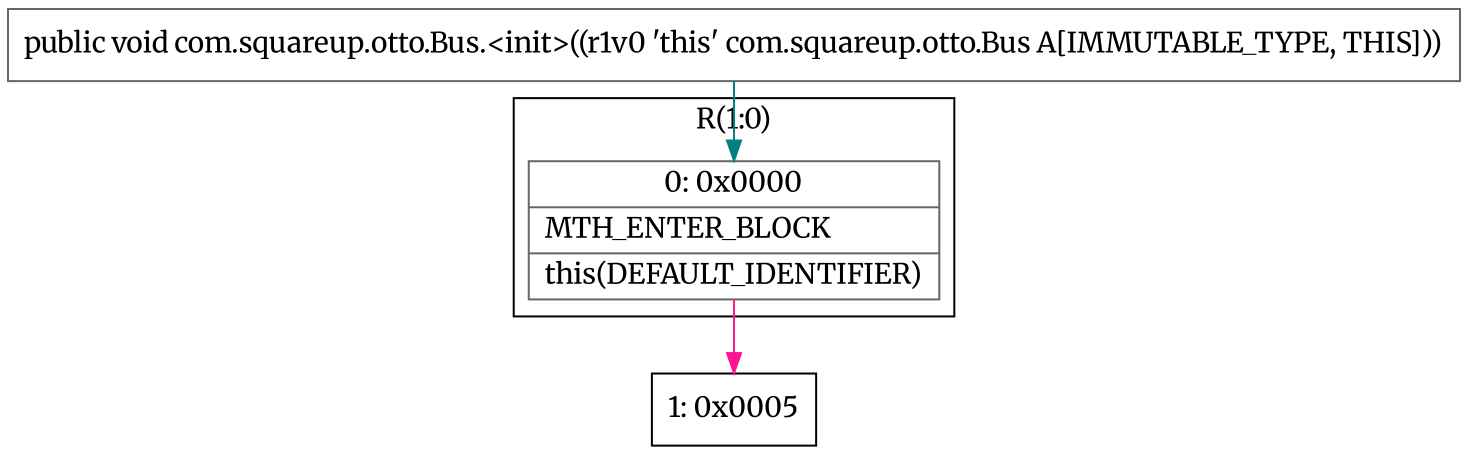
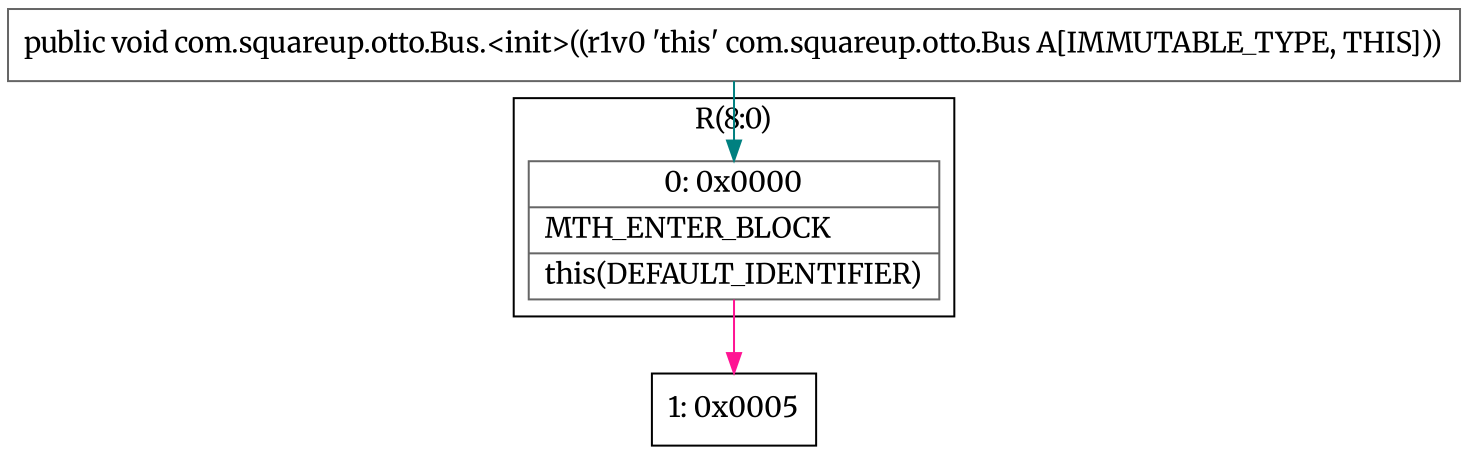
cluster "R(1:0)": label "R(1:0)" -> "R(8:0)"
